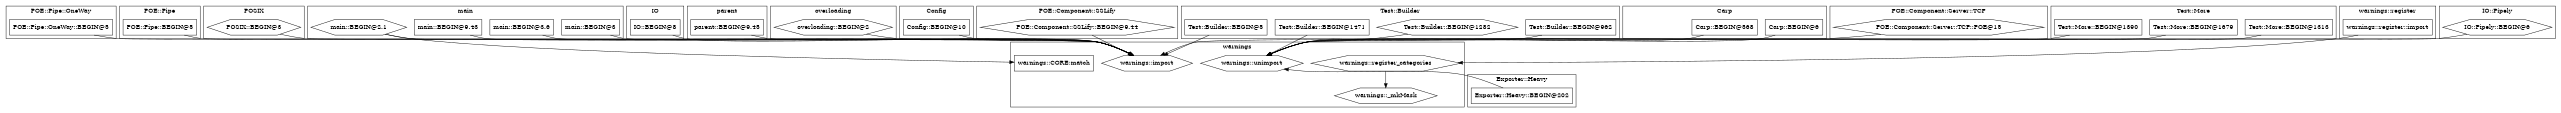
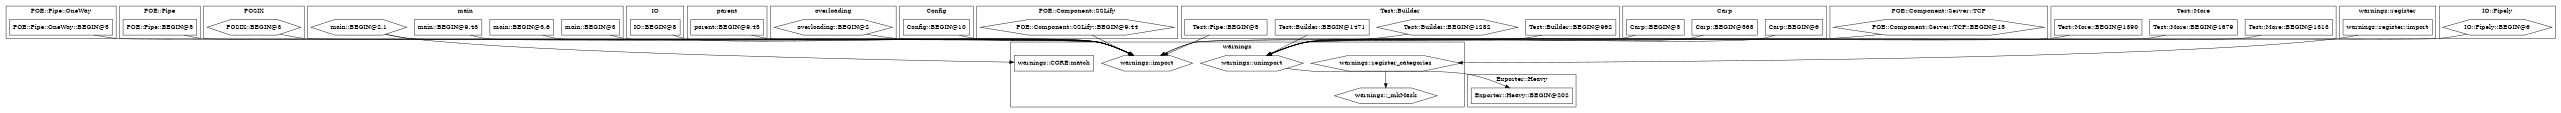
node "Test::Builder::BEGIN@5": label "Test::Builder::BEGIN@5" -> "Test::Pipe::BEGIN@5"
node "Carp::BEGIN@5": added
node "POE::Component::Server::TCP::POE@15": label "POE::Component::Server::TCP::POE@15" -> "POE::Component::Server::TCP::BEGIN@15"
edge "Exporter::Heavy::BEGIN@202" -> "warnings::unimport": reversed
